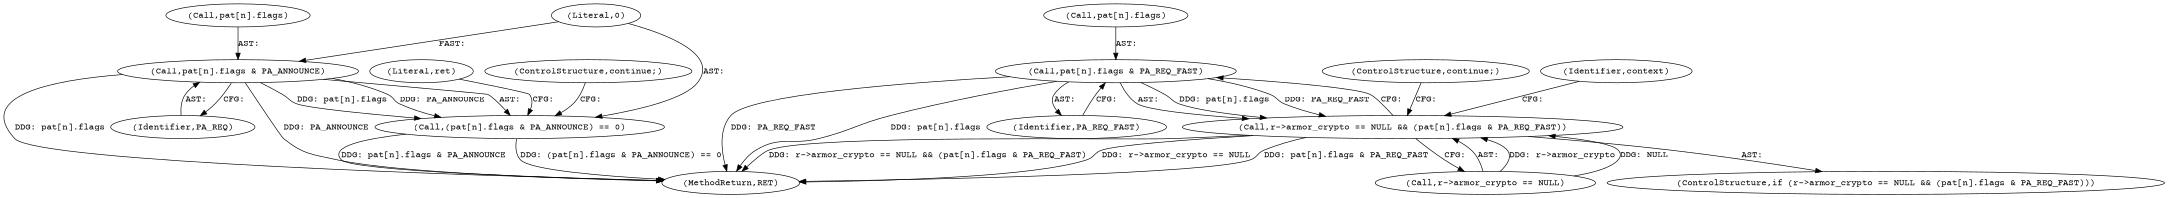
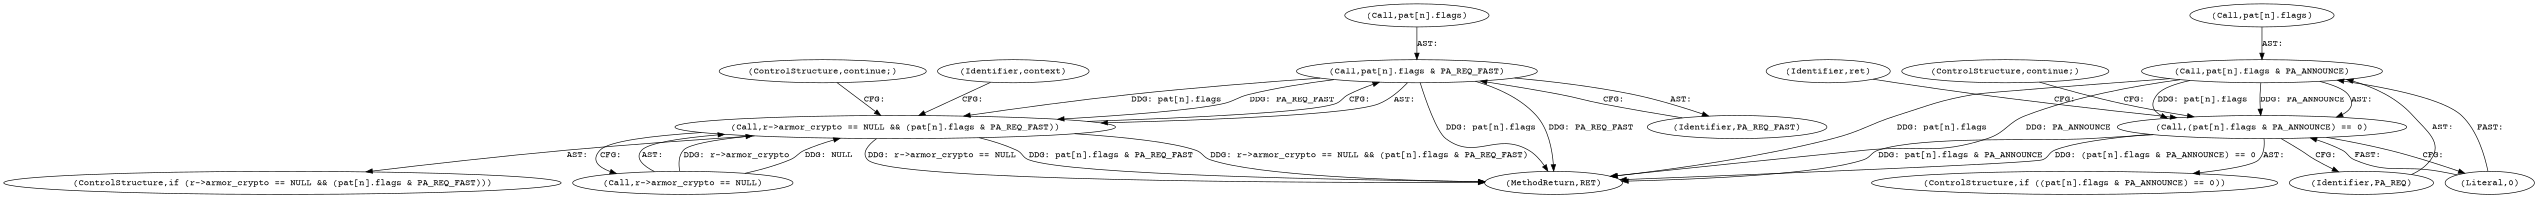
node "(Literal,ret)": label "(Literal,ret)" -> "(Identifier,ret)"
edge "(Literal,0)" -> "(Call,(pat[n].flags & PA_ANNOUNCE) == 0)": label "AST: " -> "FAST: "
edge "(Call,pat[n].flags & PA_ANNOUNCE)" -> "(Identifier,PA_REQ)": now "(Call,(pat[n].flags & PA_ANNOUNCE) == 0)" -> "(Identifier,PA_REQ)"
edge "(Call,(pat[n].flags & PA_ANNOUNCE) == 0)" -> "(Literal,0)": added, label "CFG:"
node "(ControlStructure,if ((pat[n].flags & PA_ANNOUNCE) == 0))": added
